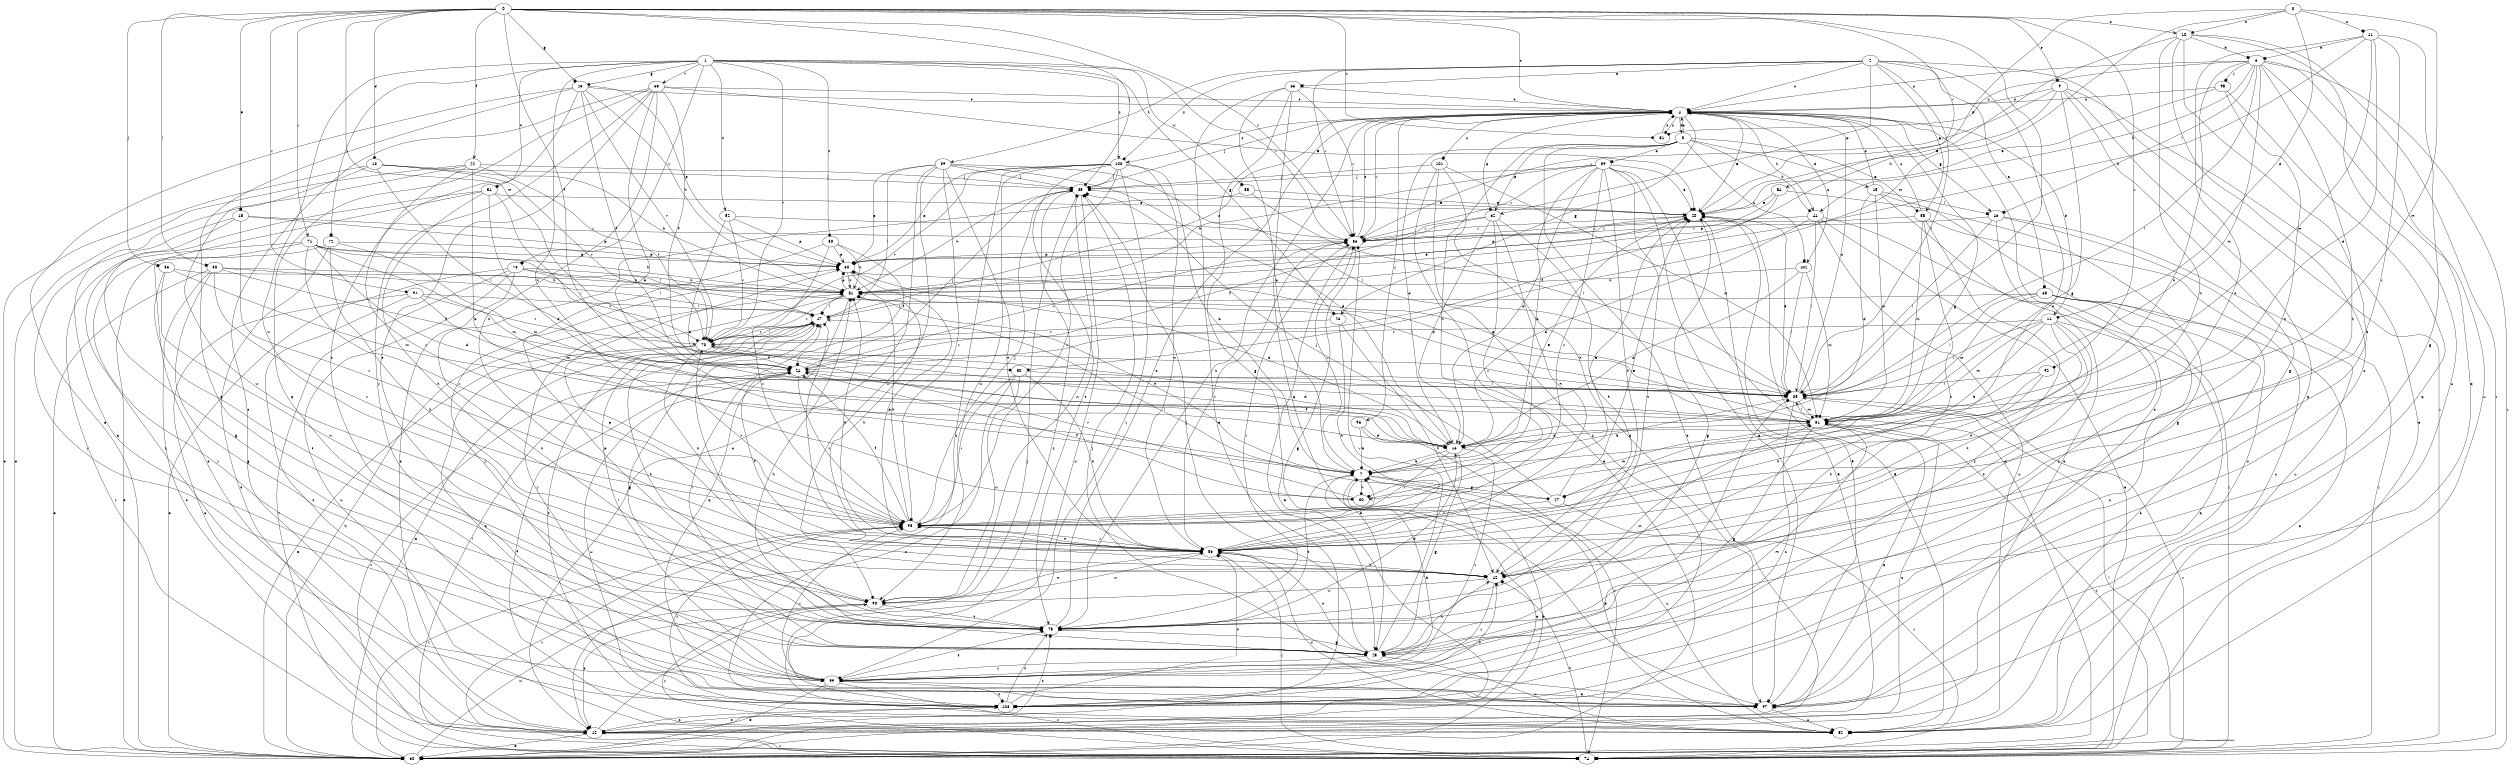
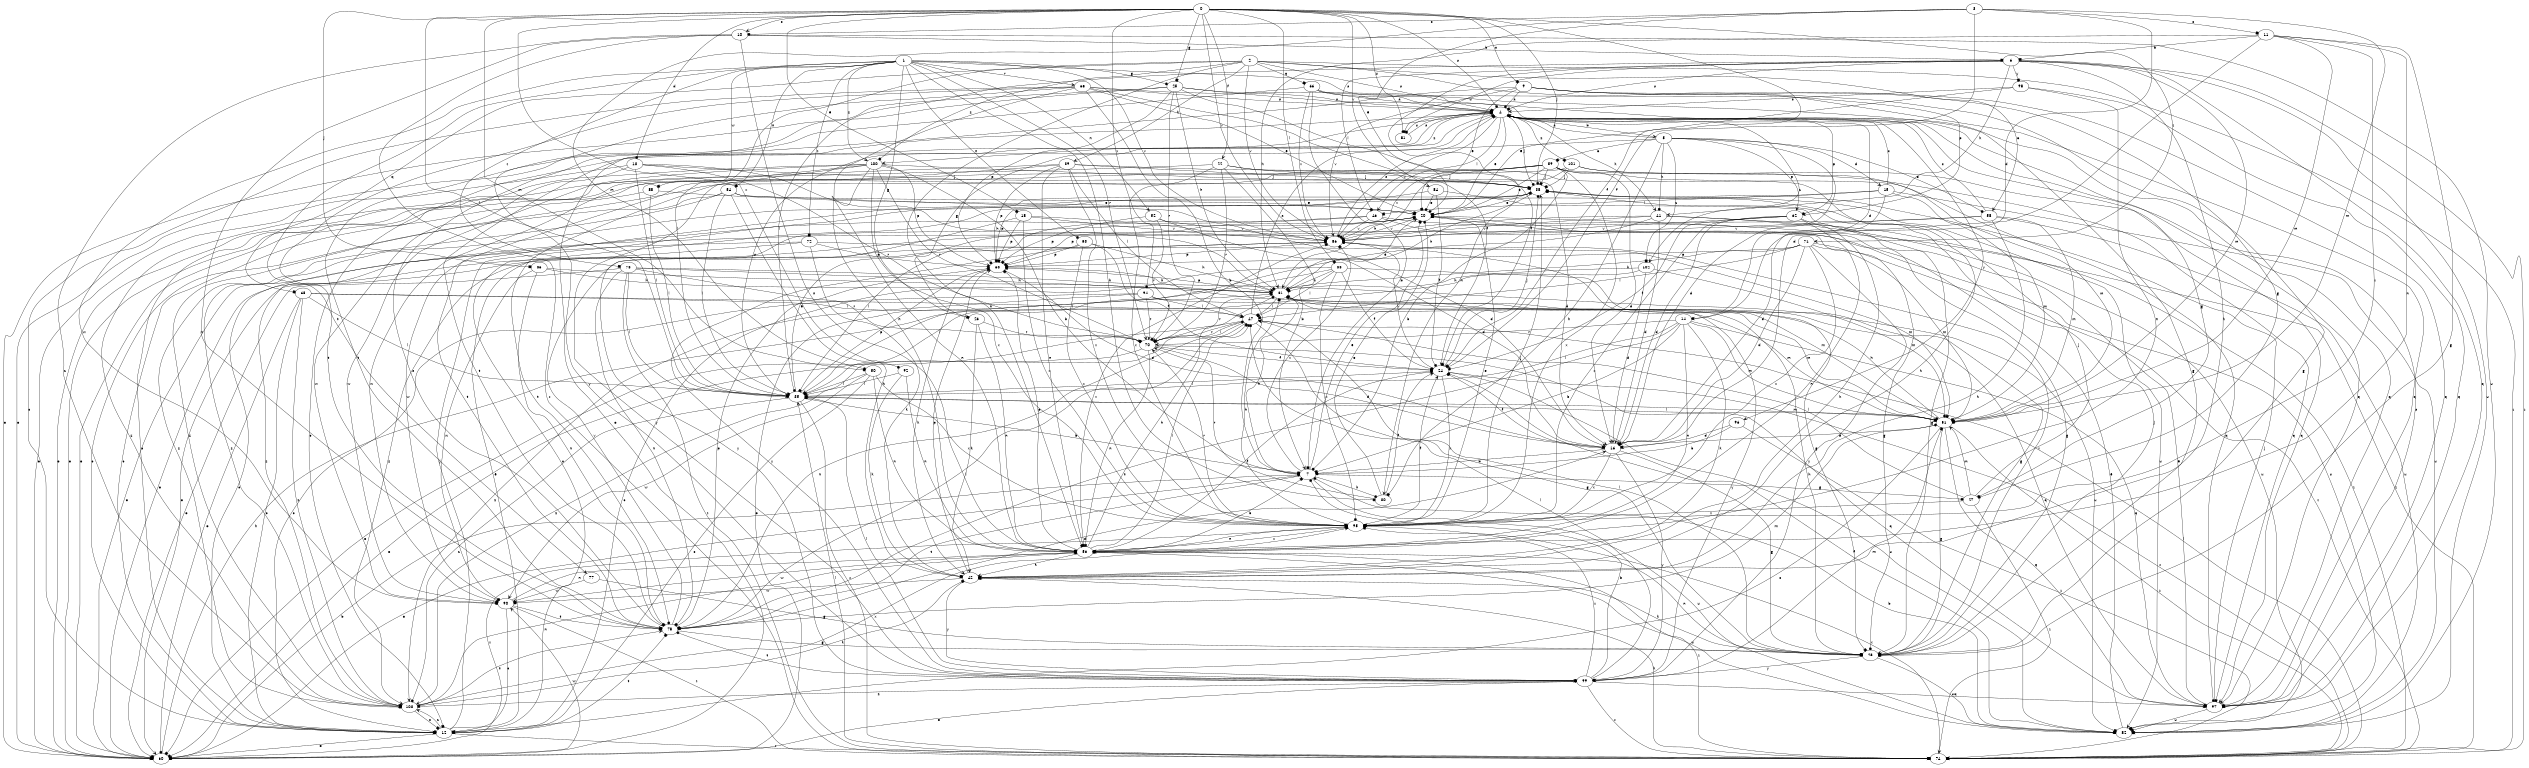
edge "1" -> "4": added, label "a"
edge "3" -> "24": added, label "f"
edge "4" -> "46": label "g" -> "l"
edge "10" -> "31": removed, label "h"
edge "39" -> "35": removed, label "i"
edge "65" -> "47": arrowhead dot -> vee
node "77": added
